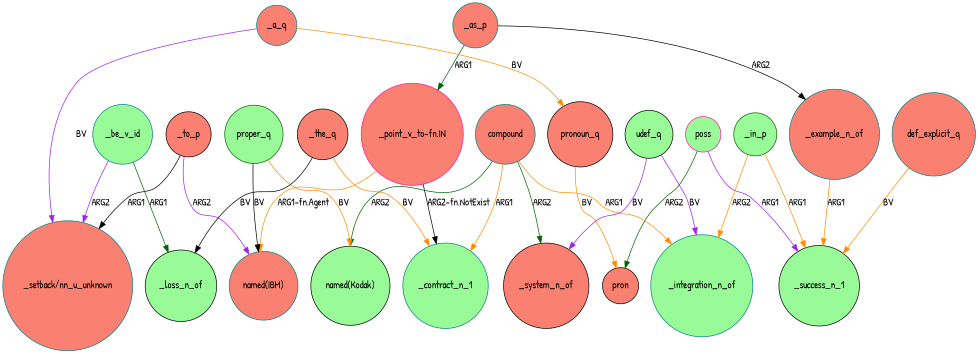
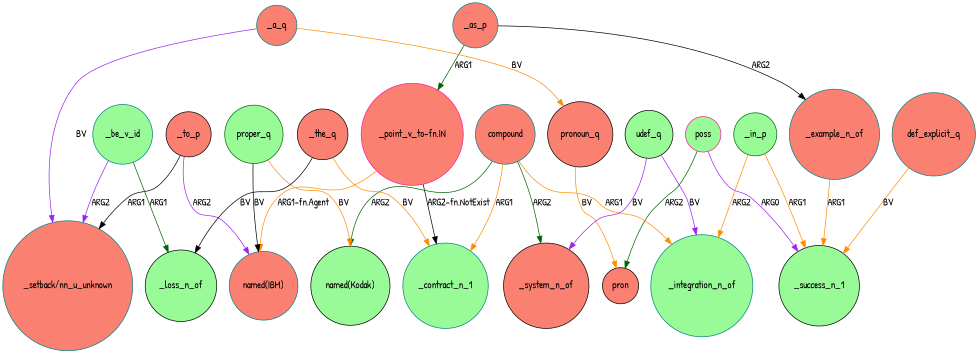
edge "poss" -> "_success_n_1": label "ARG1" -> "ARG0"
